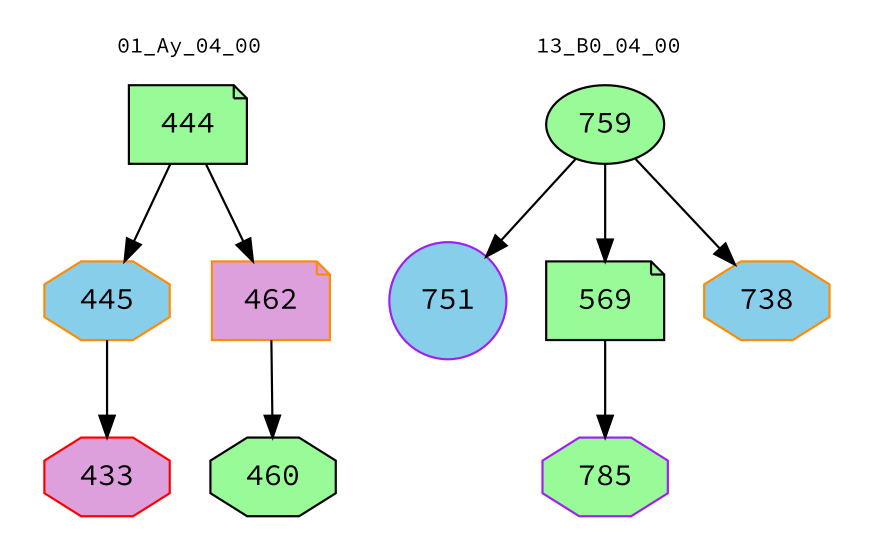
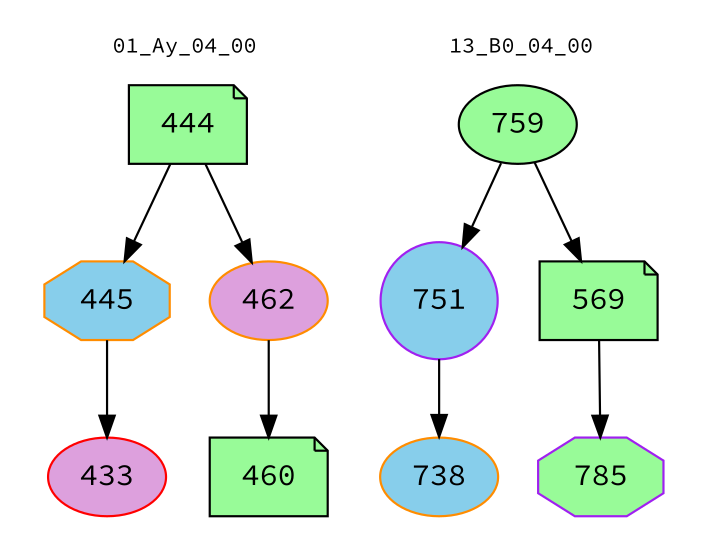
edge "759" -> "738": now "751" -> "738"
node "462": shape note -> ellipse
node "738": shape octagon -> ellipse
node "433": shape octagon -> ellipse
node "460": shape octagon -> note
